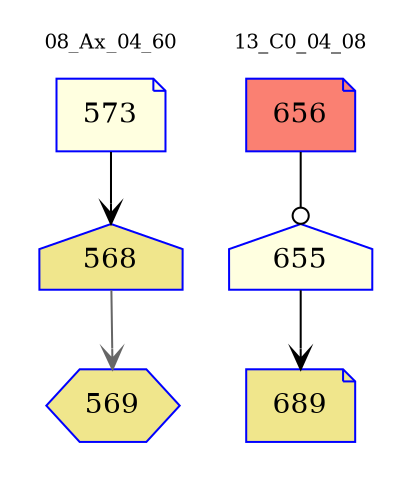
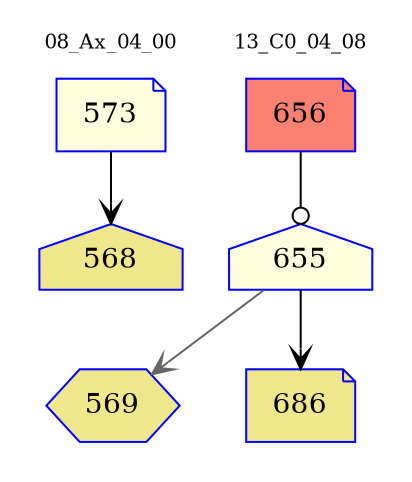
cluster "08_Ax_04_60": label "08_Ax_04_60" -> "08_Ax_04_00"
edge "568" -> "569": now "655" -> "569"
node "689": label "689" -> "686"
